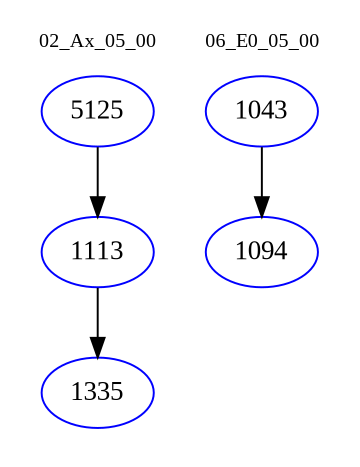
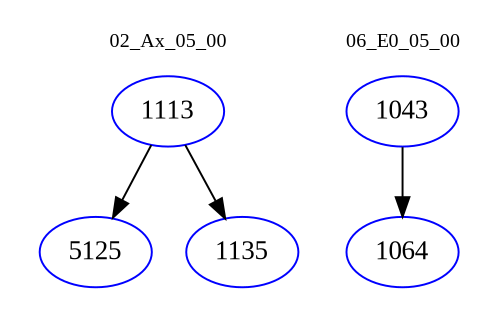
edge "5125" -> "1113": reversed
node "1094": label "1094" -> "1064"
node "1335": label "1335" -> "1135"
